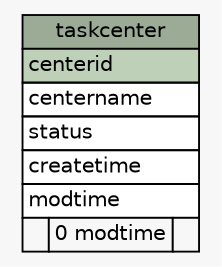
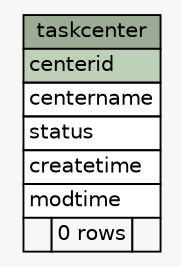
node "taskcenter": text "0 modtime" -> "0 rows"
